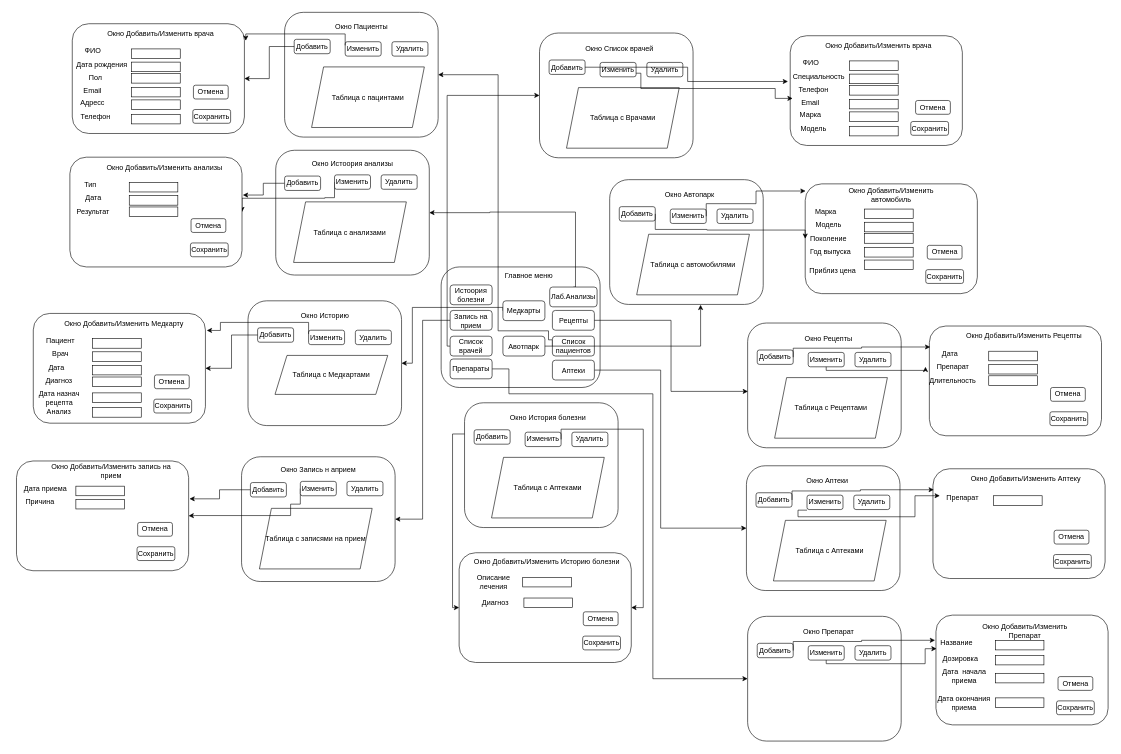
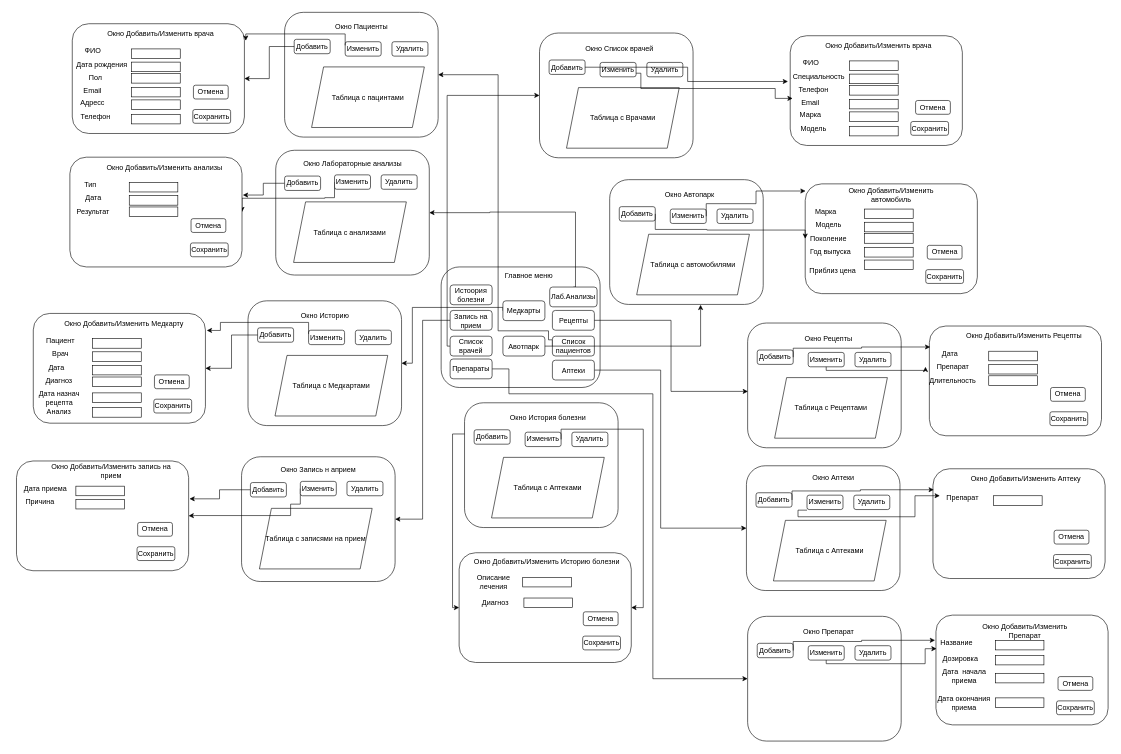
node "Окно Истоория анализы": label "Окно Истоория анализы" -> "Окно Лабораторные анализы"
node "Таблица с Медкартами": size 113x39 -> 113x61
node "Окно Аптеки": moved (827, 482) -> (833, 479)
